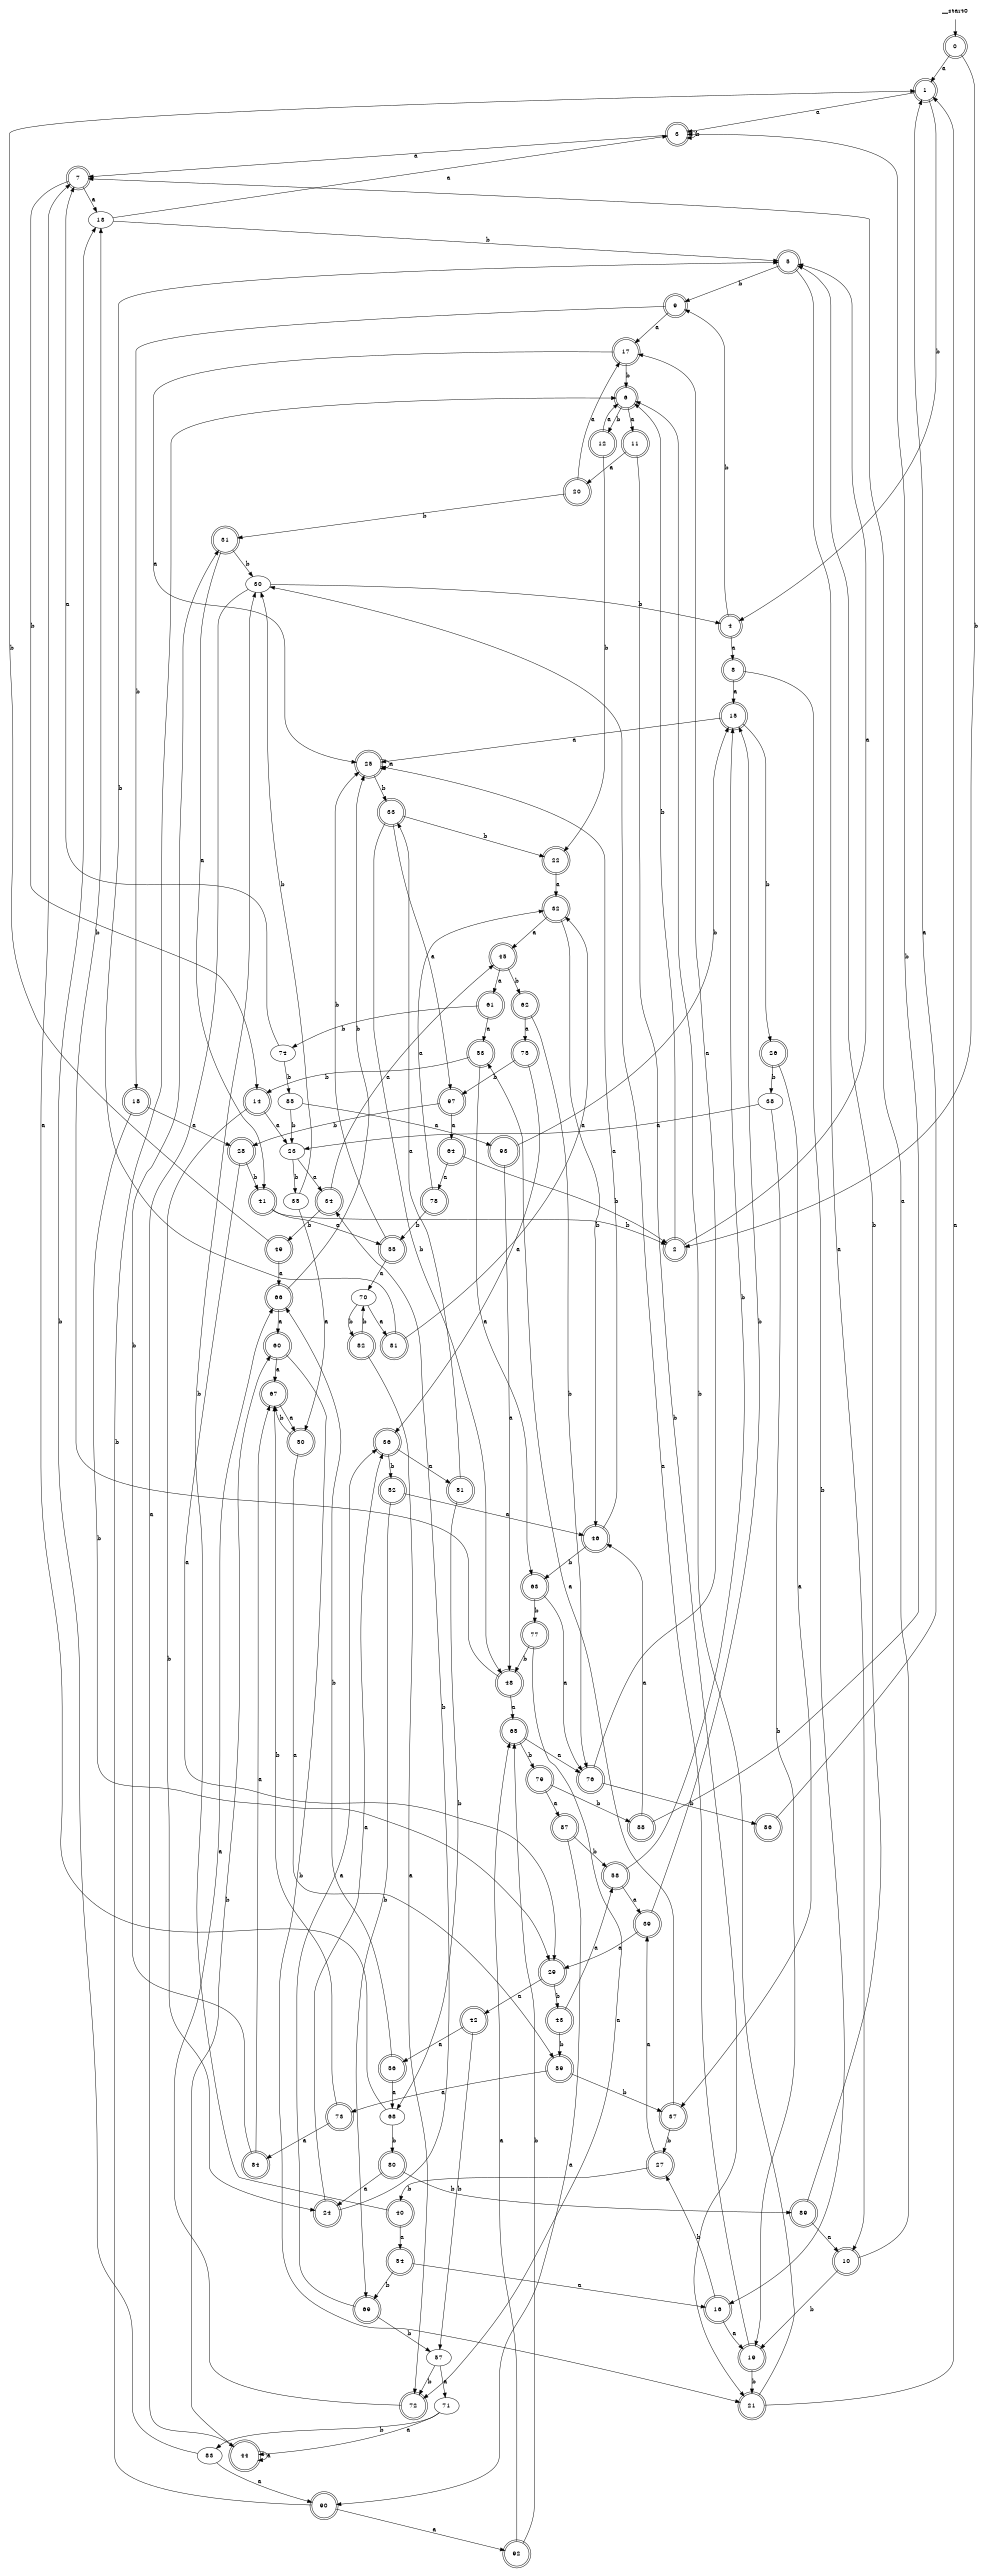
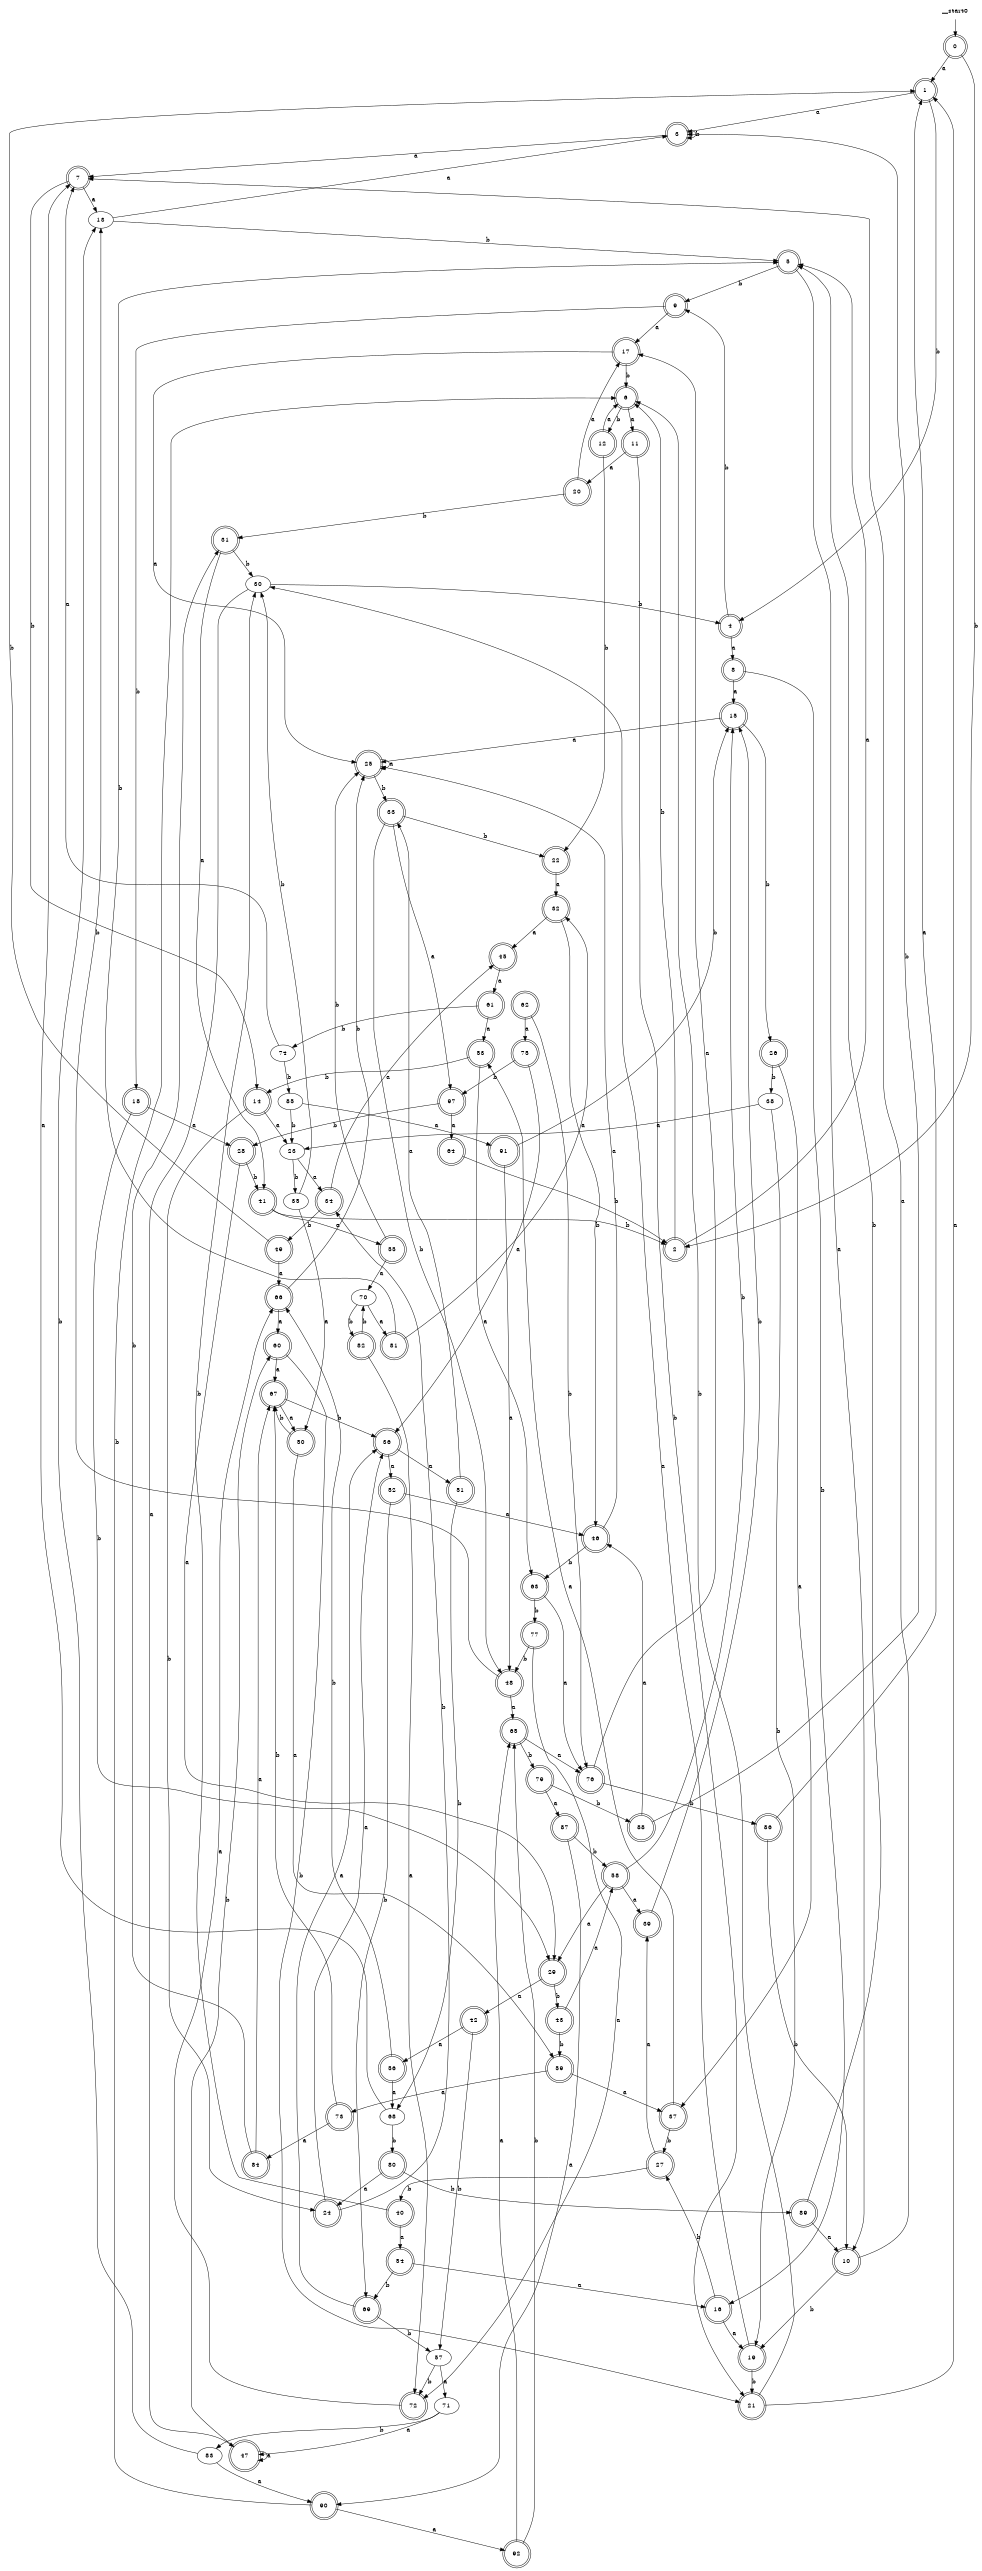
edge "45" -> "62": removed, label "b"
node "93": label "93" -> "91"
node "78": removed
edge "67" -> "36": added, label "b"
edge "36" -> "52": label "b" -> "a"
edge "39" -> "29": now "58" -> "29"
edge "86" -> "10": added, label "b"
edge "59" -> "37": label "b" -> "a"
node "44": label "44" -> "47"
